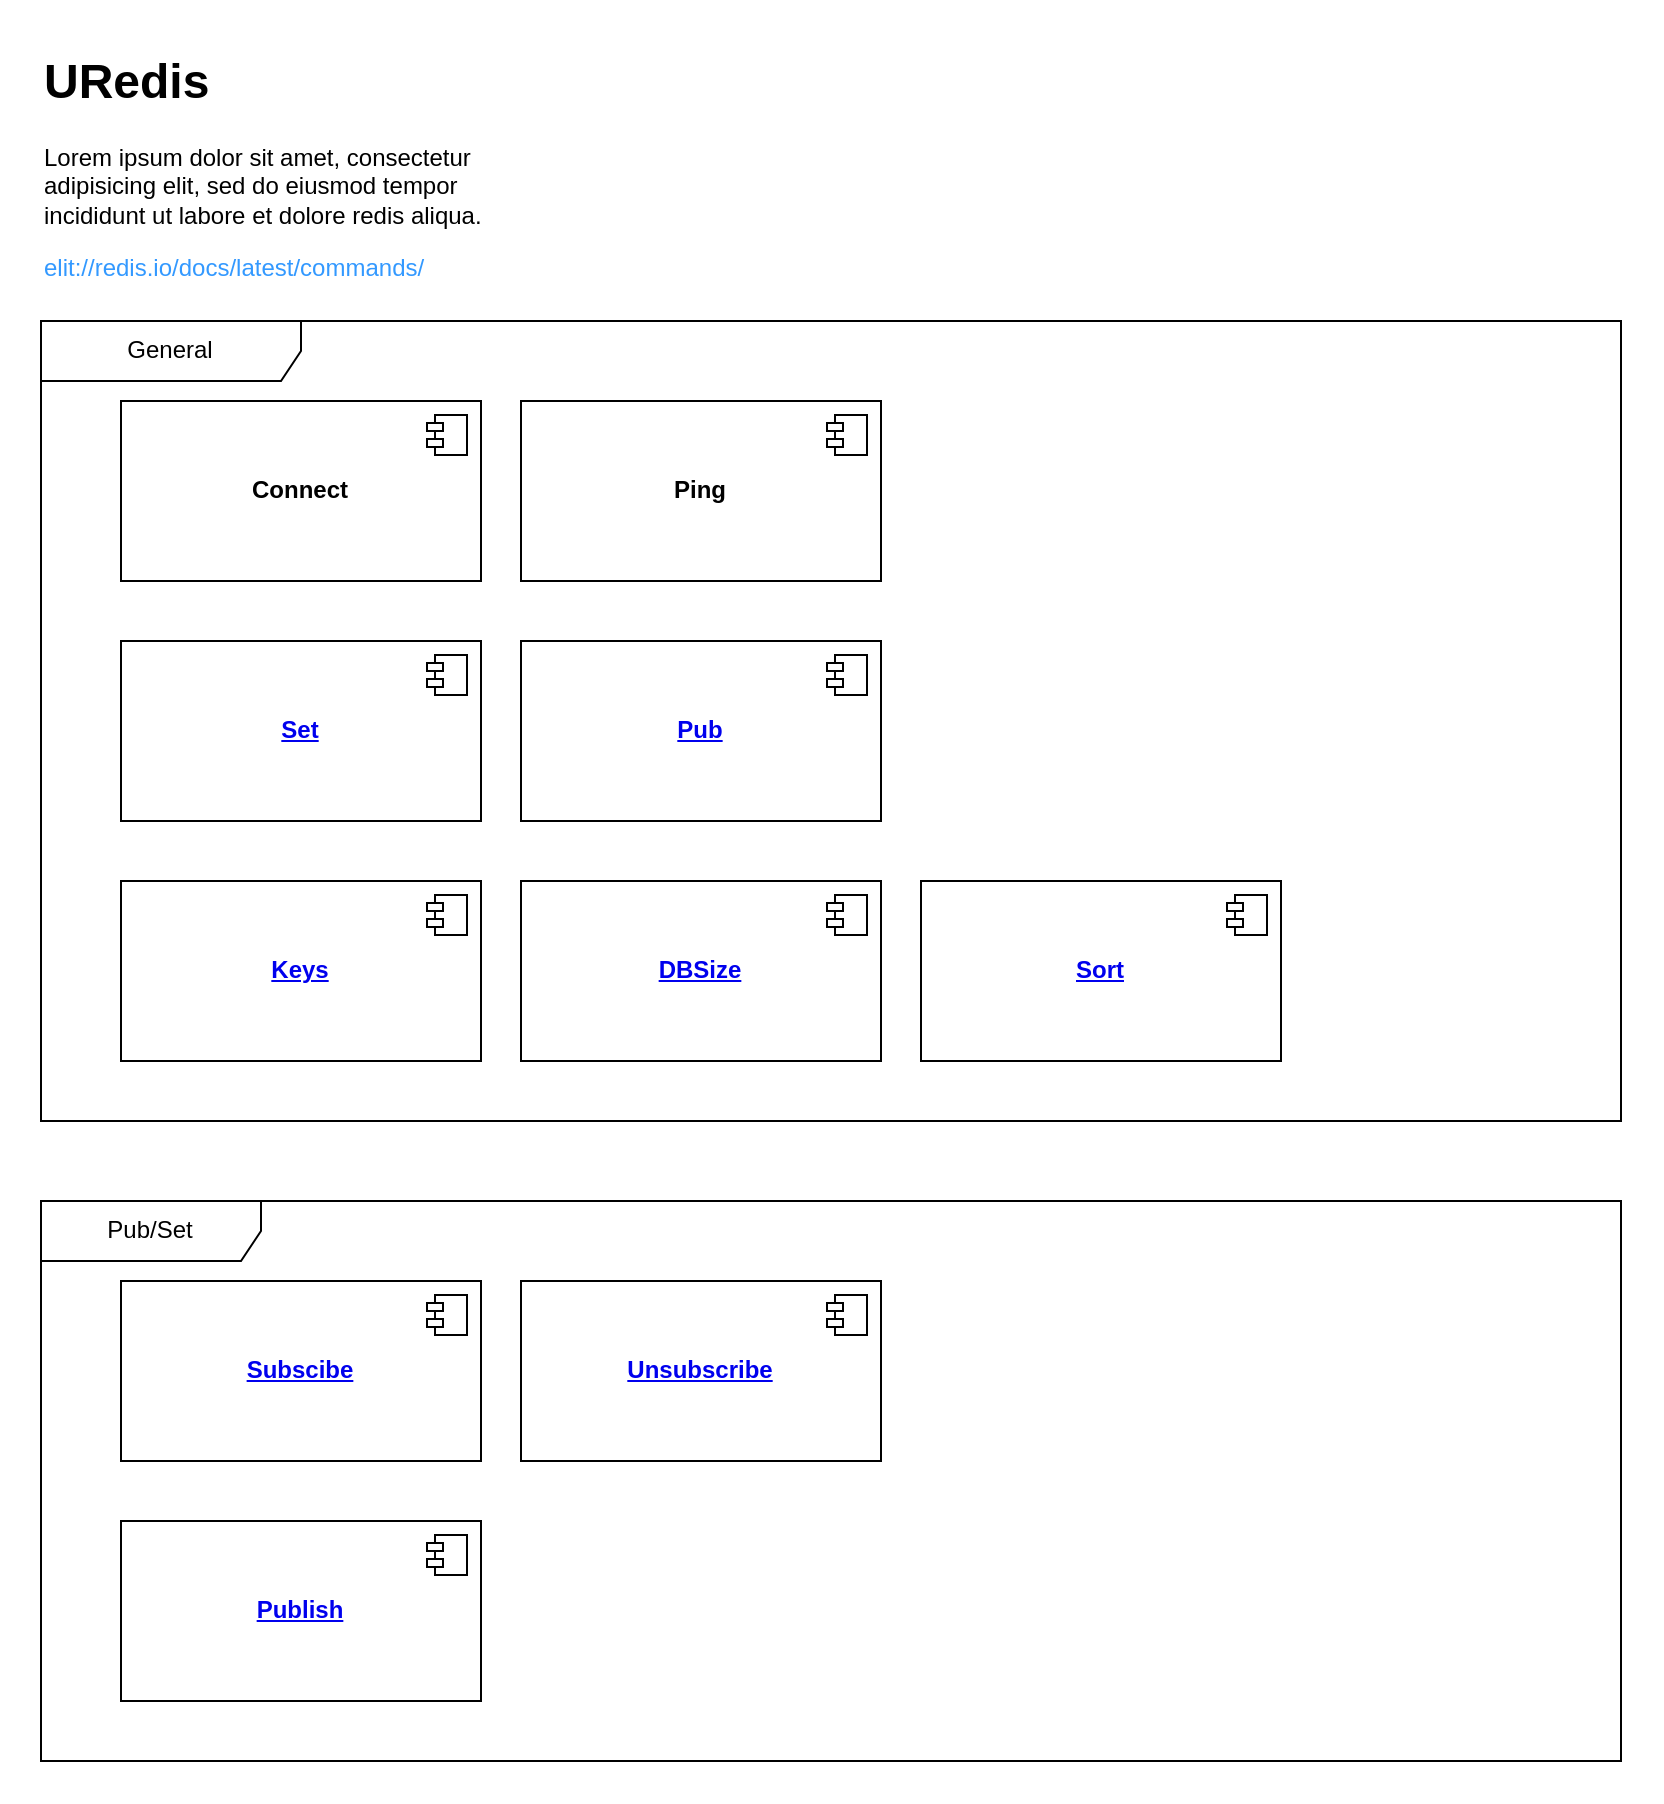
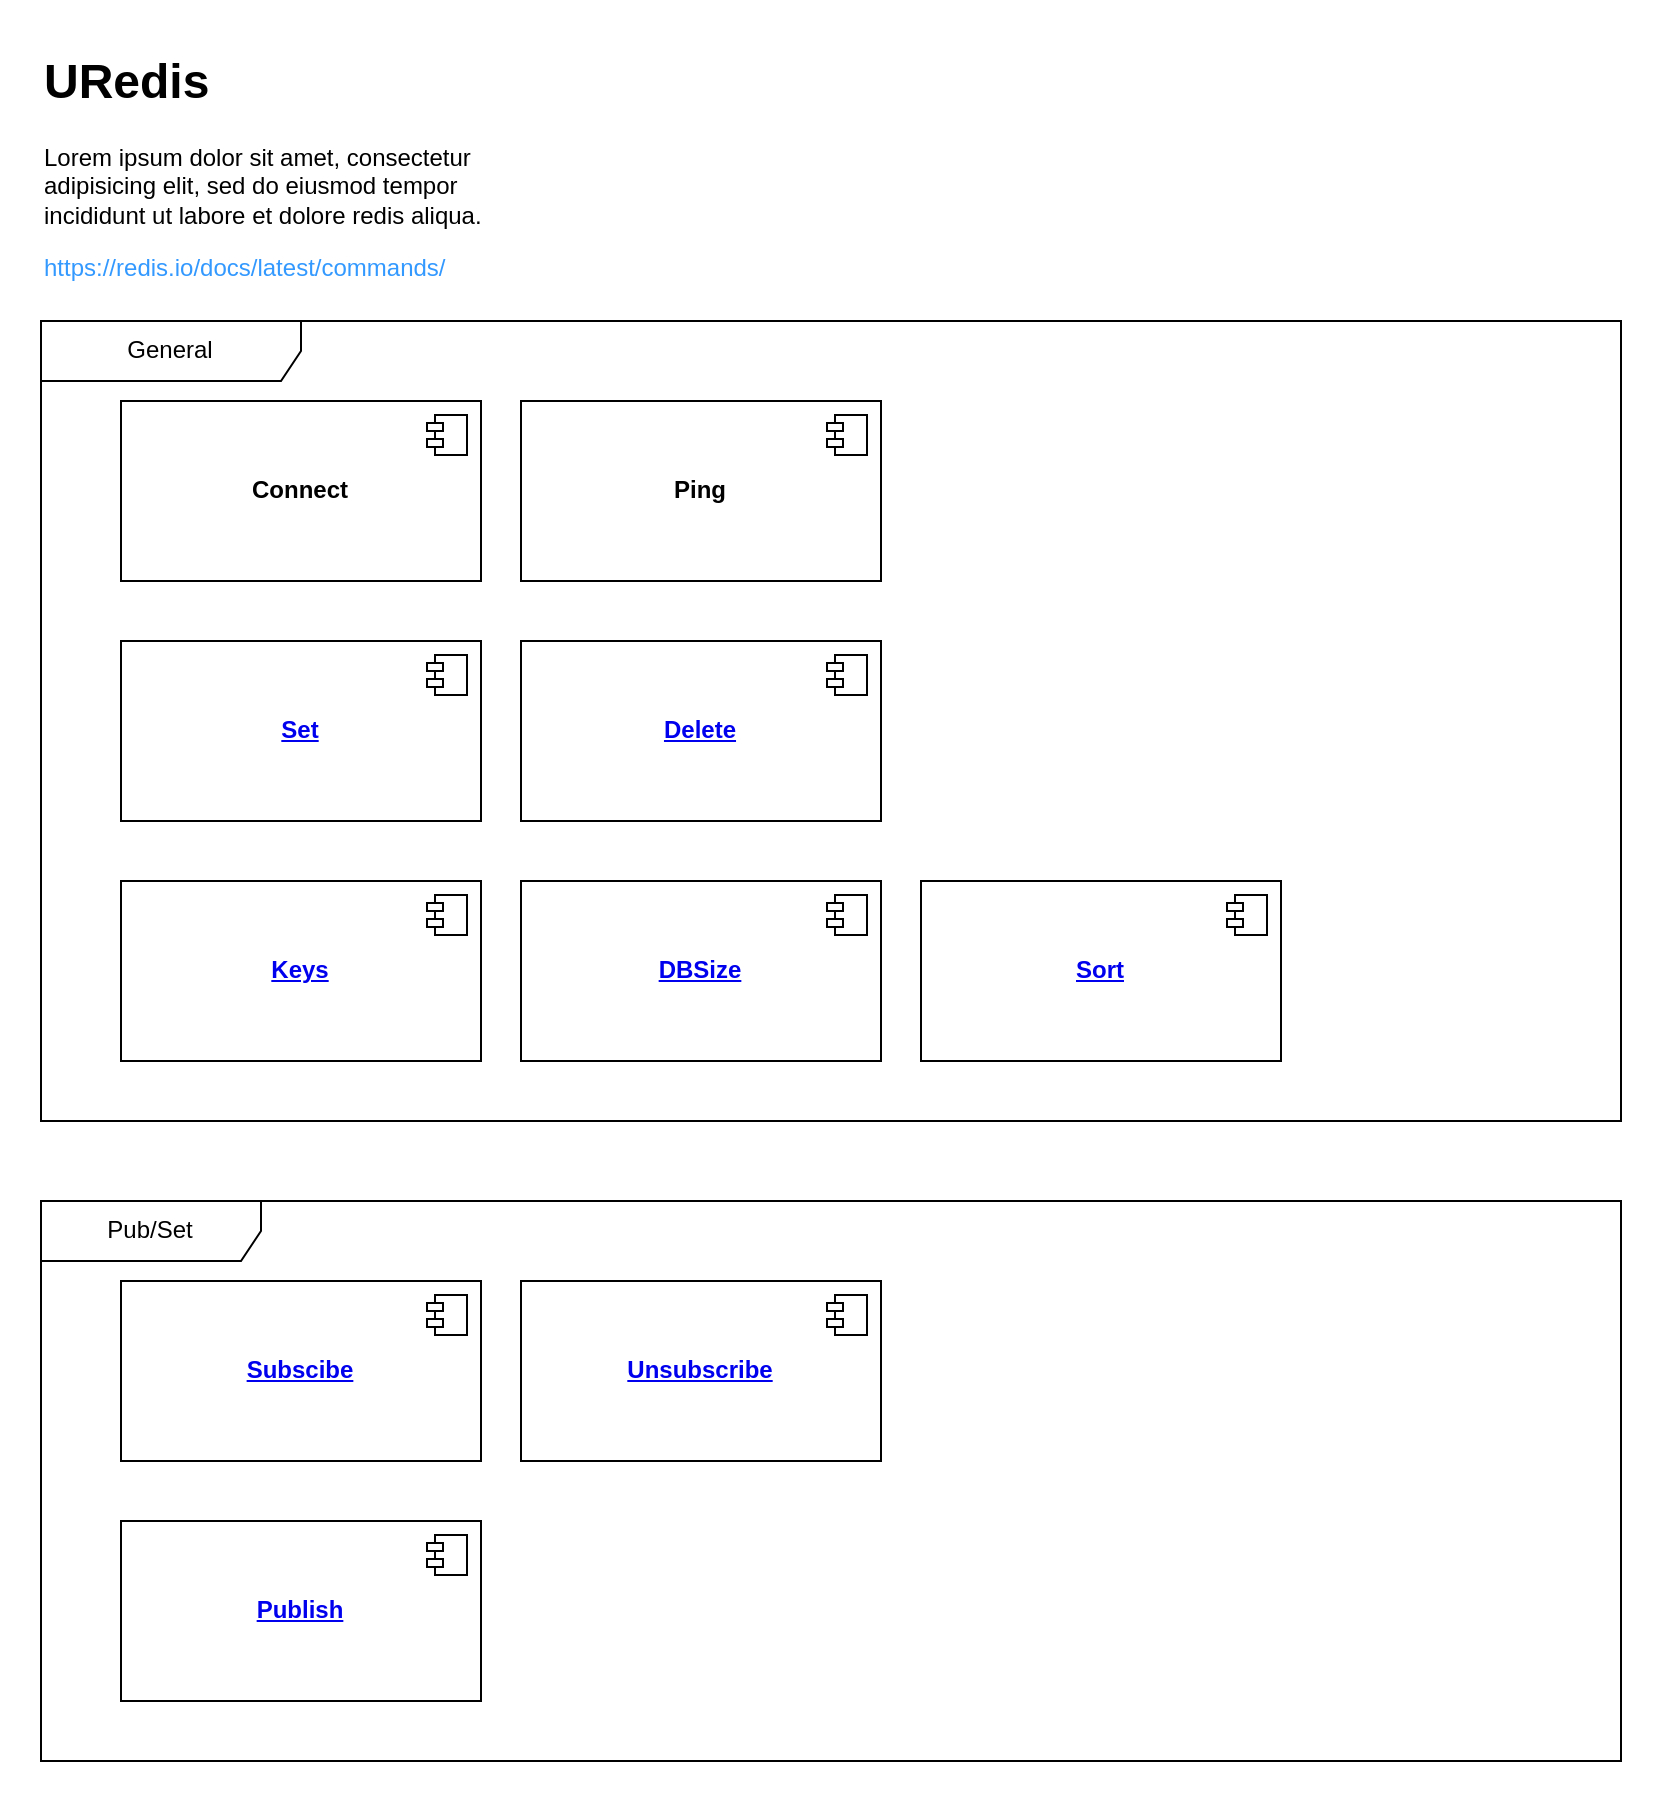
node "elit://redis.io/docs/latest/commands/": label "elit://redis.io/docs/latest/commands/" -> "https://redis.io/docs/latest/commands/"
node "Pub": label "Pub" -> "Delete"
